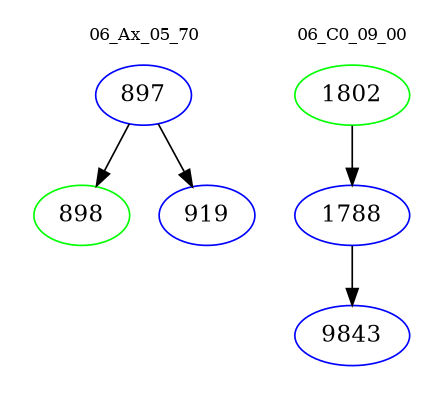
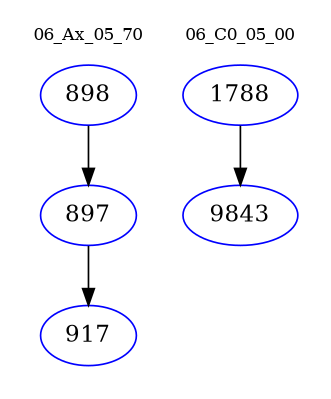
cluster "06_C0_09_00": label "06_C0_09_00" -> "06_C0_05_00"
node "1802": removed
edge "897" -> "898": reversed
node "898": color green -> blue
node "919": label "919" -> "917"
